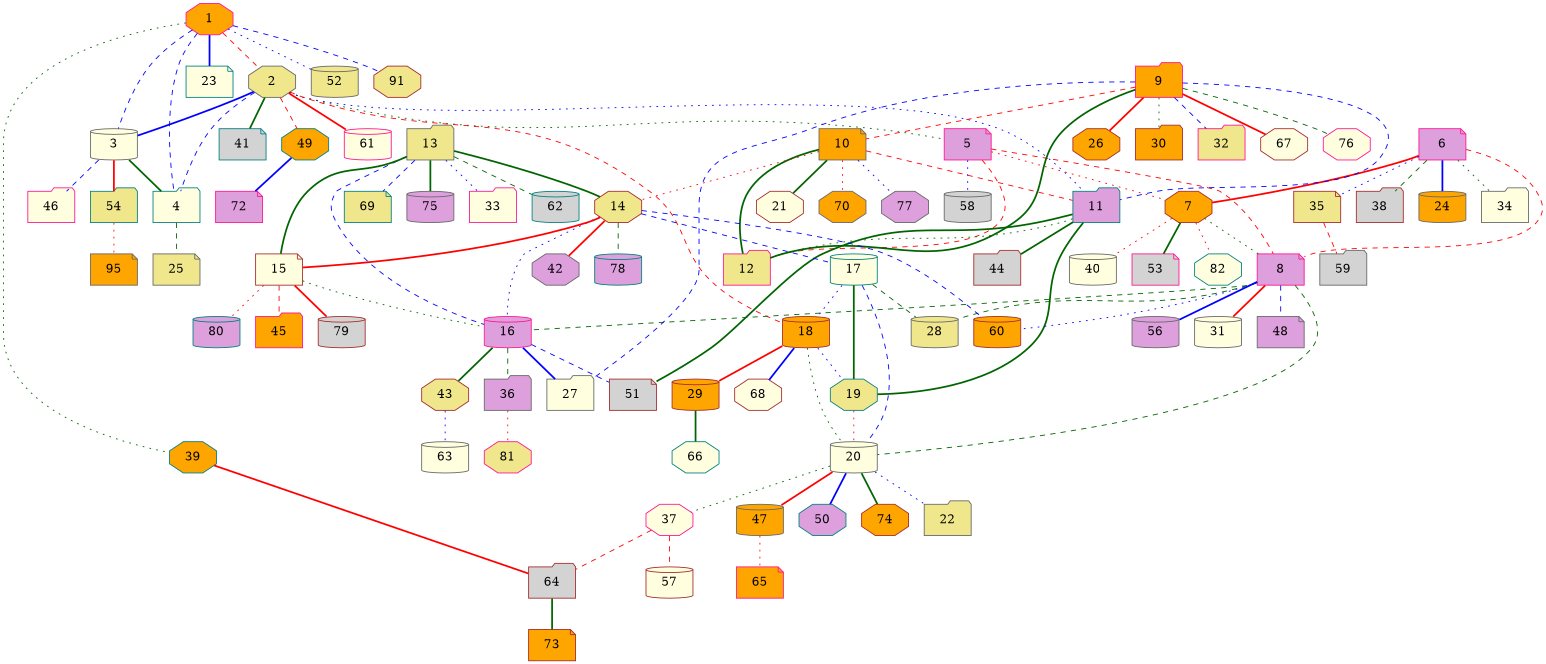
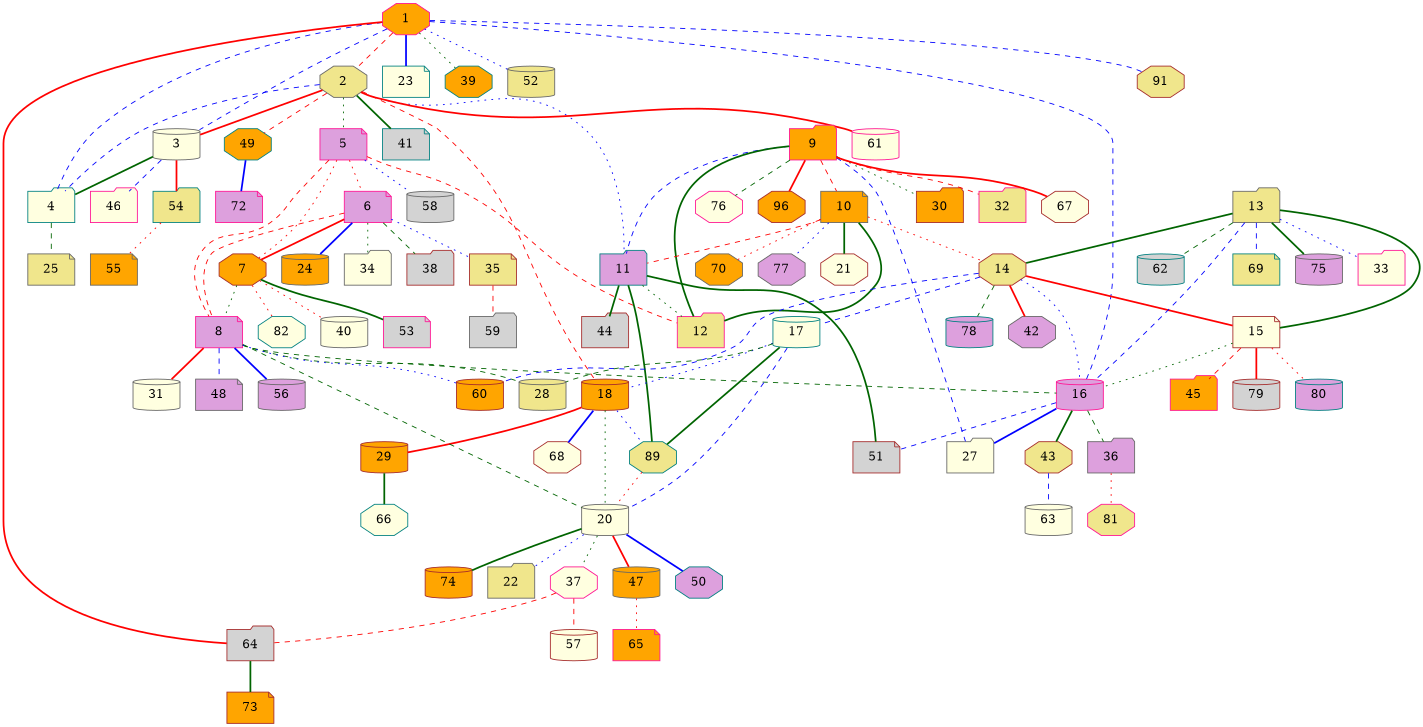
edge "1" -- "16": added
edge "9" -- "32": color blue -> red
edge "2" -- "3": color blue -> red
node "26": label "26" -> "96"
edge "5" -- "6": added
node "95": label "95" -> "55"
node "19": label "19" -> "89"
edge "43" -- "63": style dotted -> dashed
edge "39" -- "64": now "1" -- "64"
node "74": shape octagon -> cylinder
